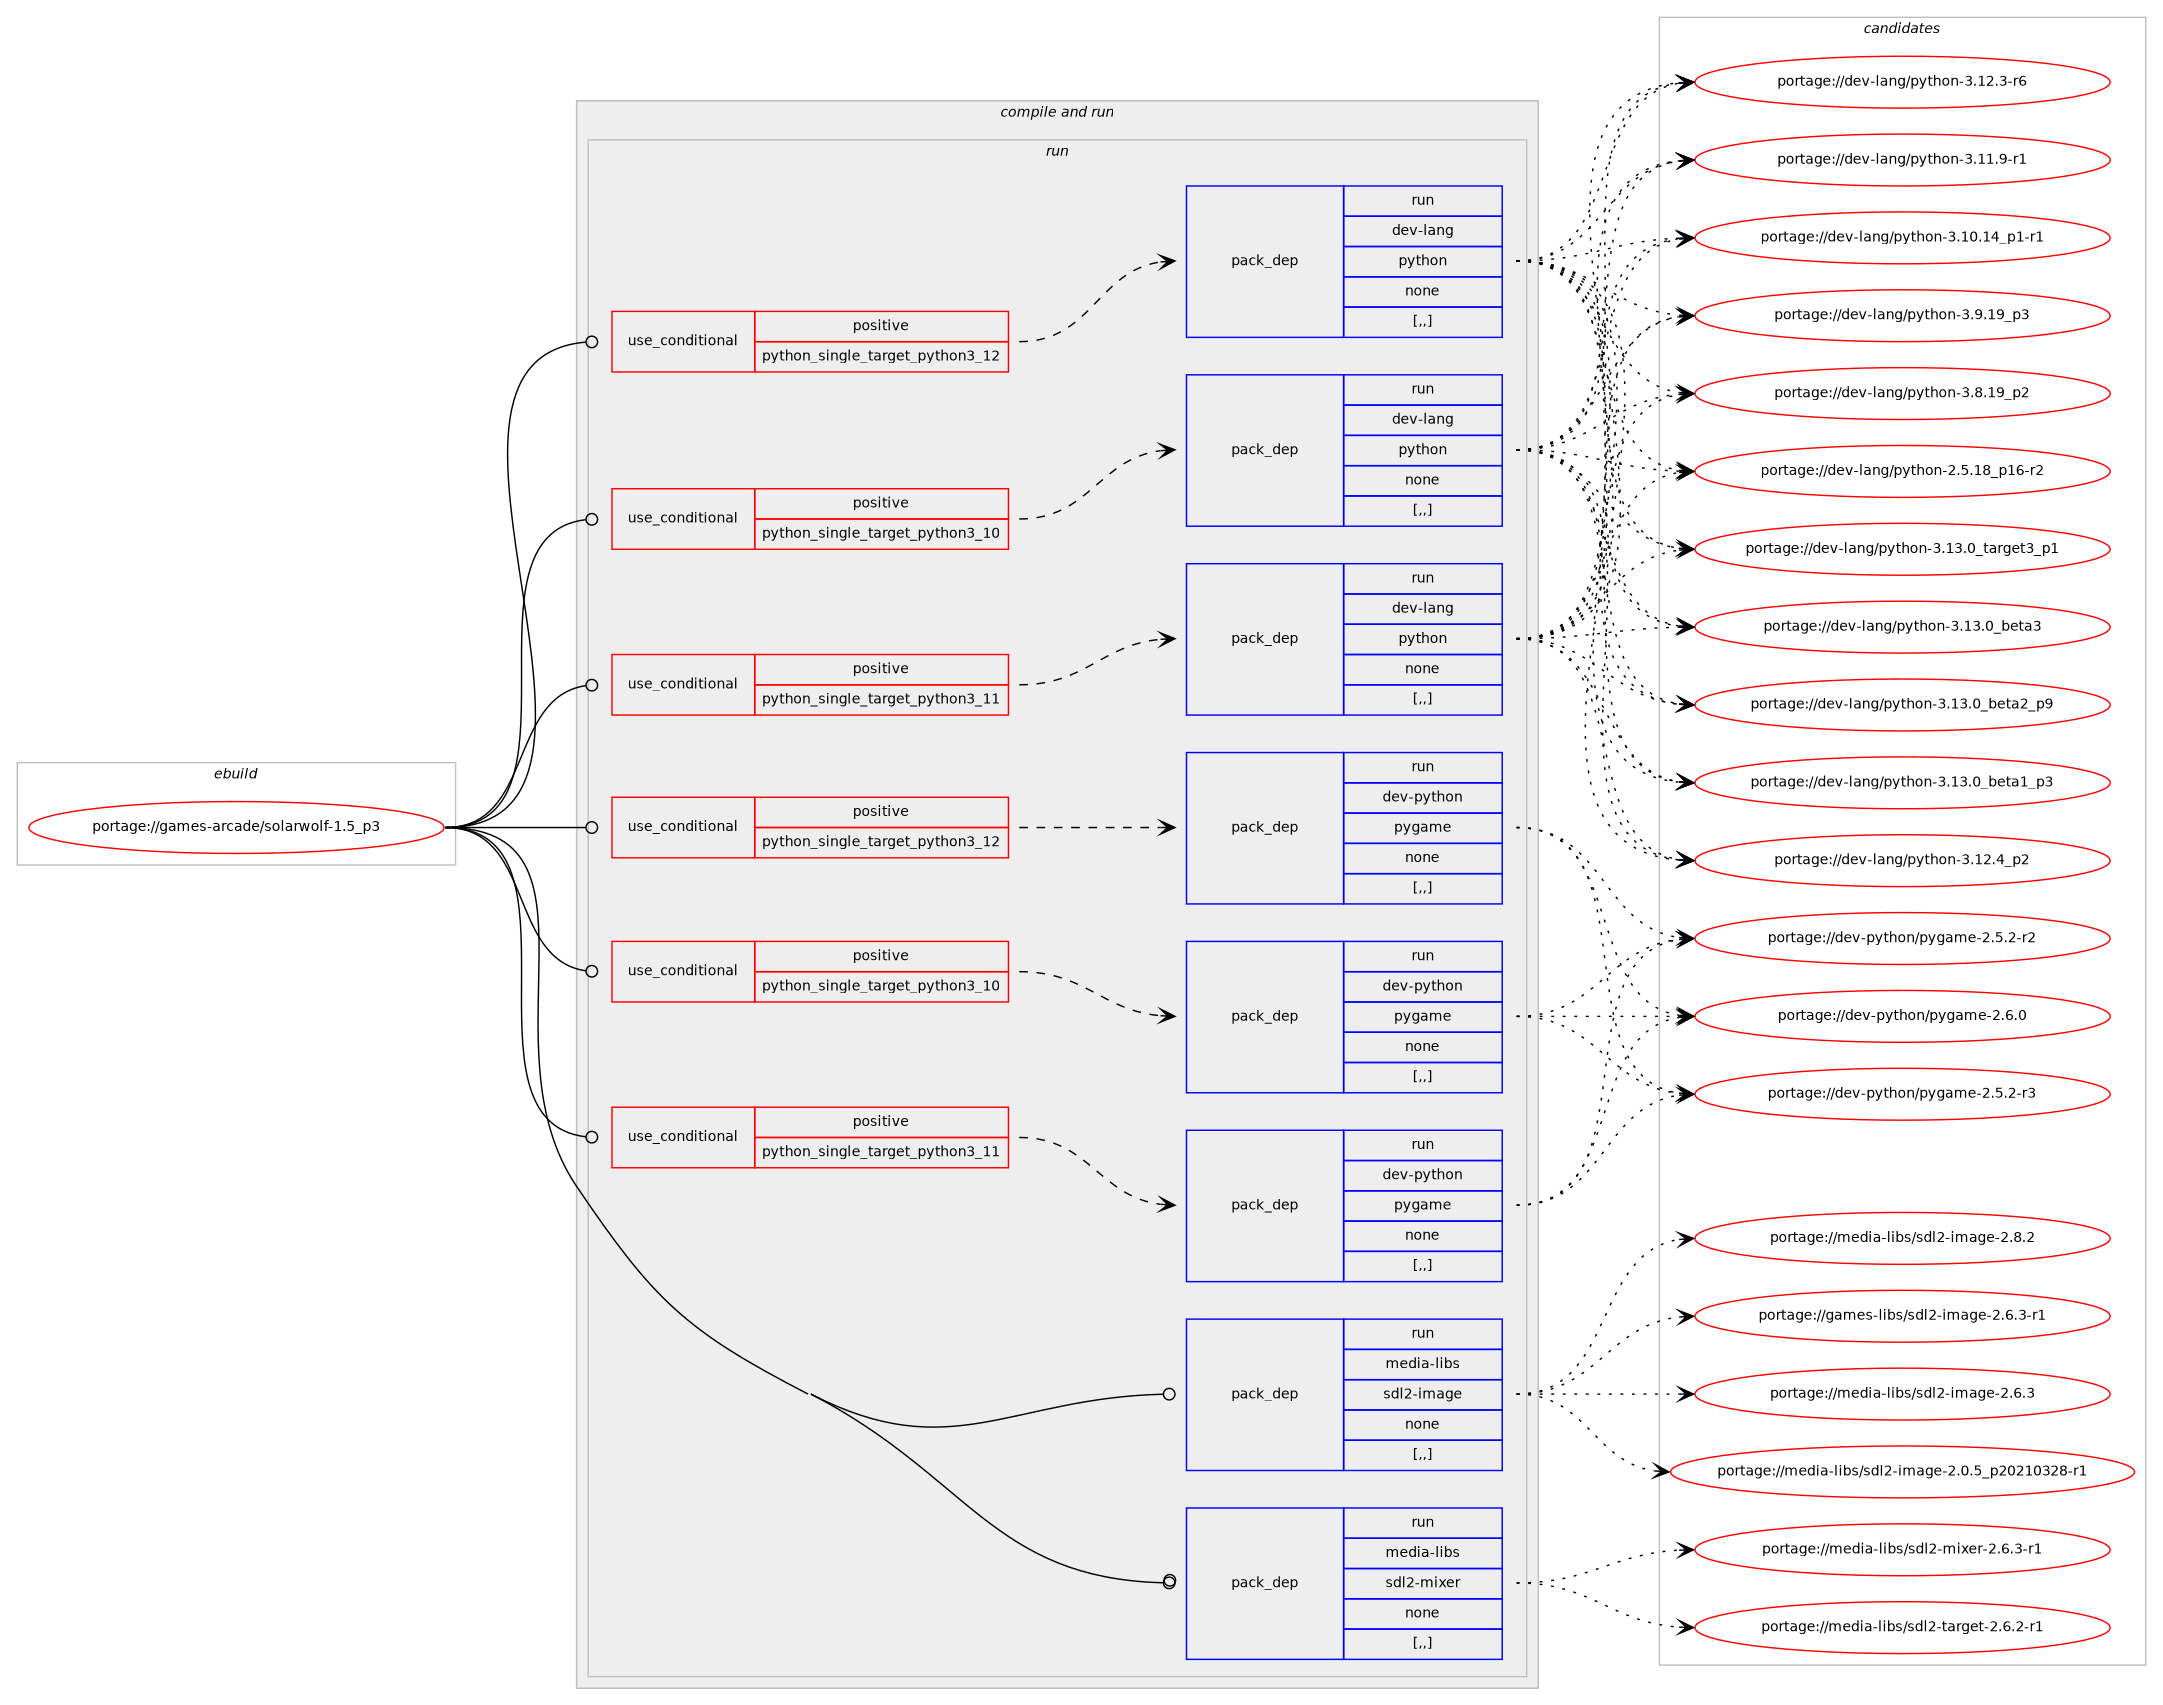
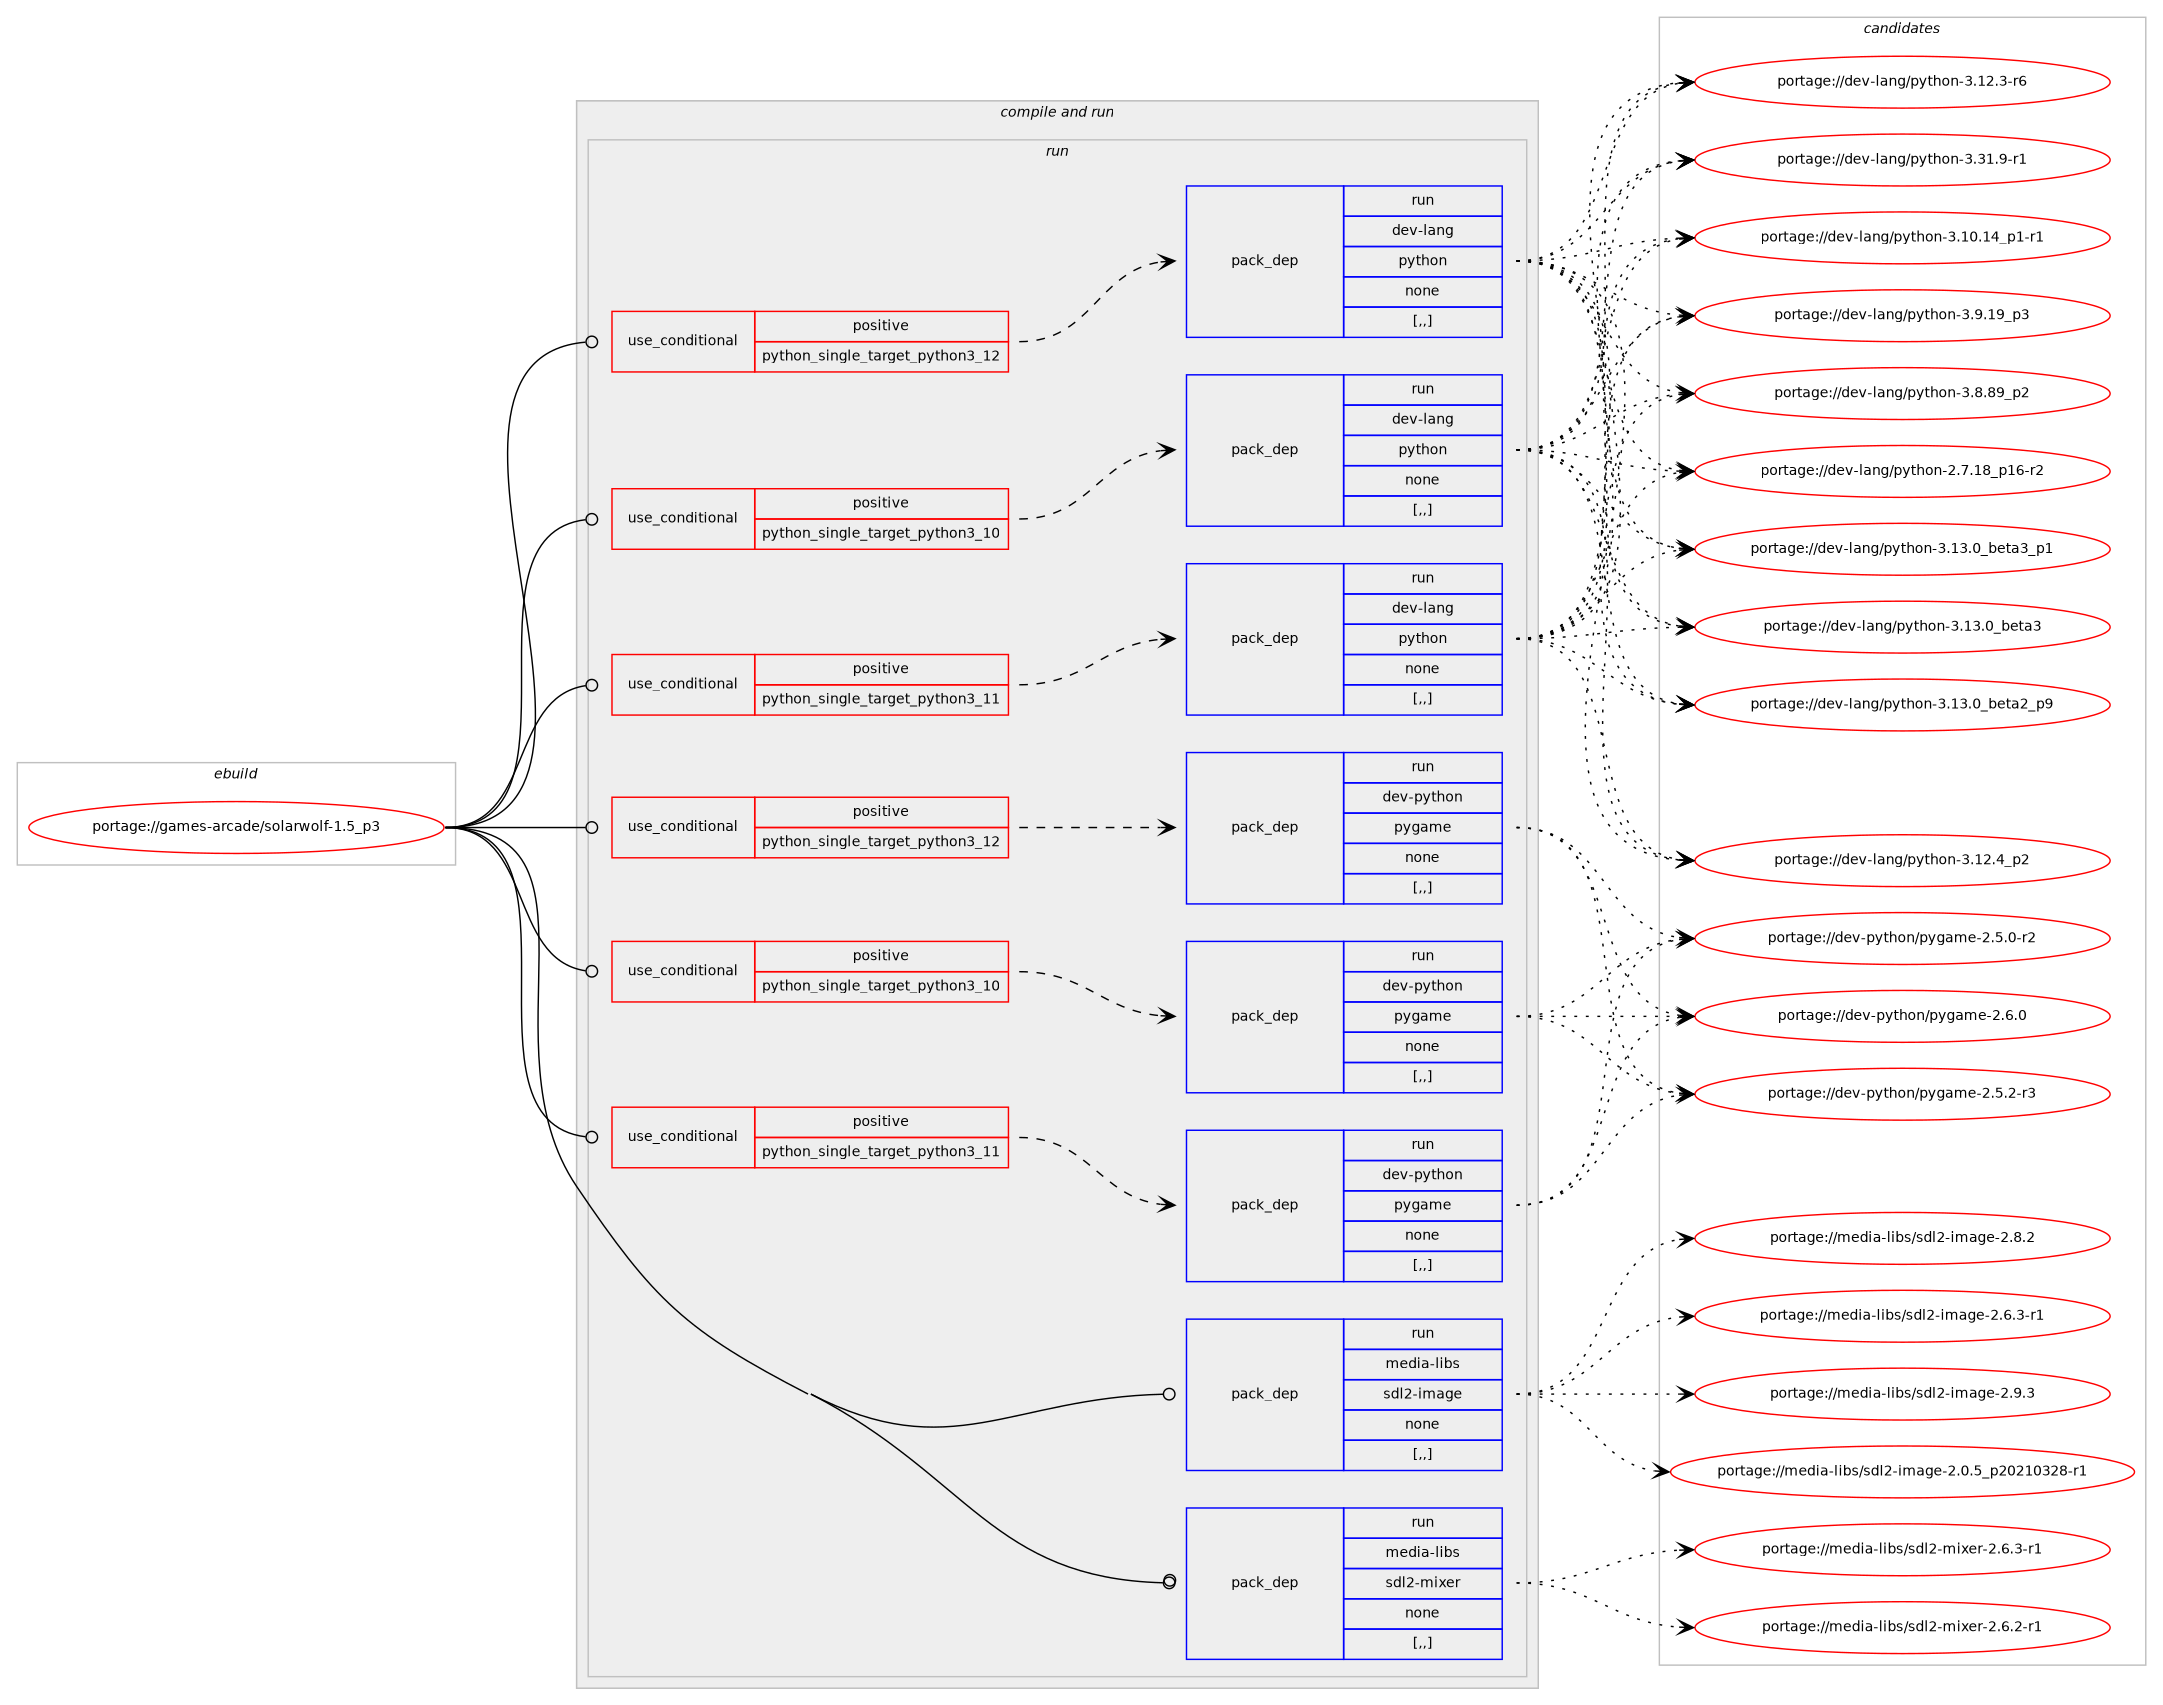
node "portage://dev-lang/python-3.11.9-r1": label "portage://dev-lang/python-3.11.9-r1" -> "portage://dev-lang/python-3.31.9-r1"
node "portage://dev-lang/python-3.8.19_p2": label "portage://dev-lang/python-3.8.19_p2" -> "portage://dev-lang/python-3.8.89_p2"
node "portage://dev-lang/python-2.5.18_p16-r2": label "portage://dev-lang/python-2.5.18_p16-r2" -> "portage://dev-lang/python-2.7.18_p16-r2"
node "portage://dev-lang/python-3.13.0_target3_p1": label "portage://dev-lang/python-3.13.0_target3_p1" -> "portage://dev-lang/python-3.13.0_beta3_p1"
node "portage://dev-lang/python-3.13.0_beta1_p3": removed
node "portage://dev-python/pygame-2.5.2-r2": label "portage://dev-python/pygame-2.5.2-r2" -> "portage://dev-python/pygame-2.5.0-r2"
node "portage://games-libs/sdl2-image-2.6.3-r1": label "portage://games-libs/sdl2-image-2.6.3-r1" -> "portage://media-libs/sdl2-image-2.6.3-r1"
node "portage://media-libs/sdl2-image-2.6.3": label "portage://media-libs/sdl2-image-2.6.3" -> "portage://media-libs/sdl2-image-2.9.3"
node "portage://media-libs/sdl2-target-2.6.2-r1": label "portage://media-libs/sdl2-target-2.6.2-r1" -> "portage://media-libs/sdl2-mixer-2.6.2-r1"
